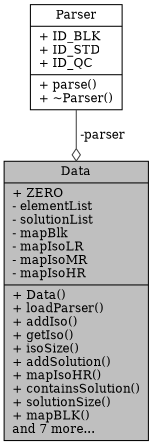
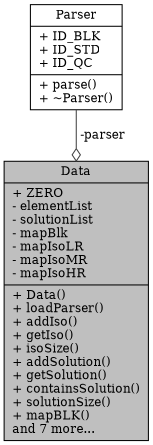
node "Data": text "+ mapIsoHR()" -> "+ getSolution()"
